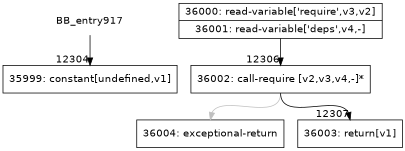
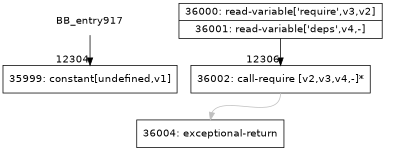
node "36003: return[v1]": removed
